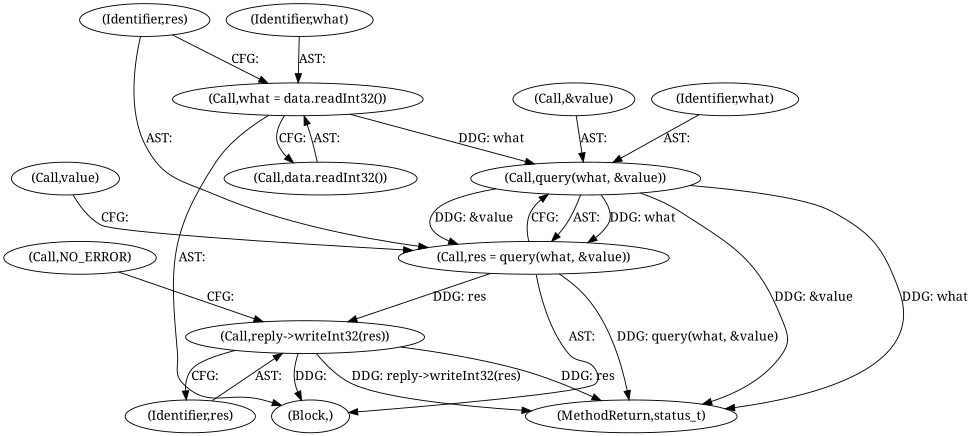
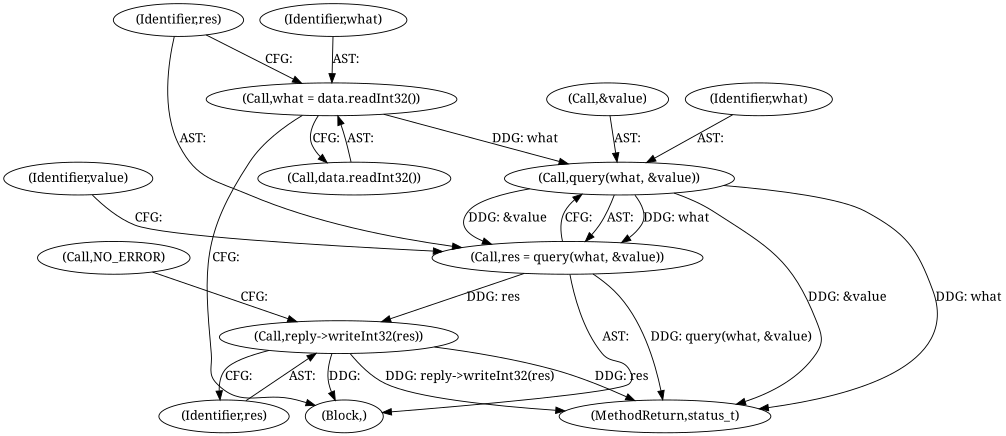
node "(Call,value)": label "(Call,value)" -> "(Identifier,value)"
edge "(Call,what = data.readInt32())" -> "(Block,)": label "AST: " -> "CFG: "
